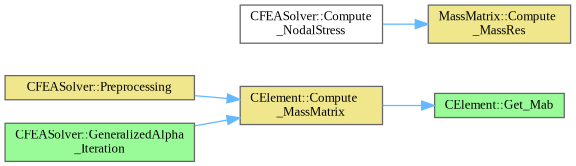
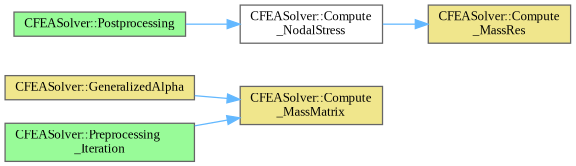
node "CFEASolver::Postprocessing": added
node "MassMatrix::Compute _MassRes": label "MassMatrix::Compute _MassRes" -> "CFEASolver::Compute _MassRes"
node "CFEASolver::Preprocessing": label "CFEASolver::Preprocessing" -> "CFEASolver::GeneralizedAlpha"
node "CElement::Compute _MassMatrix": label "CElement::Compute _MassMatrix" -> "CFEASolver::Compute _MassMatrix"
node "CElement::Get_Mab": removed
node "CFEASolver::GeneralizedAlpha _Iteration": label "CFEASolver::GeneralizedAlpha _Iteration" -> "CFEASolver::Preprocessing _Iteration"
